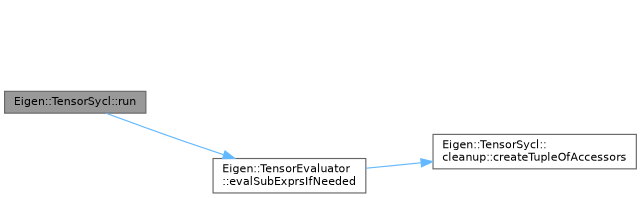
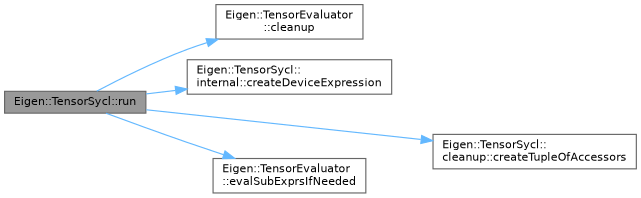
node "Eigen::TensorEvaluator ::cleanup": added
node "Eigen::TensorSycl:: internal::createDeviceExpression": added
edge "Eigen::TensorEvaluator ::evalSubExprsIfNeeded" -> "Eigen::TensorSycl:: cleanup::createTupleOfAccessors": now "Eigen::TensorSycl::run" -> "Eigen::TensorSycl:: cleanup::createTupleOfAccessors"
